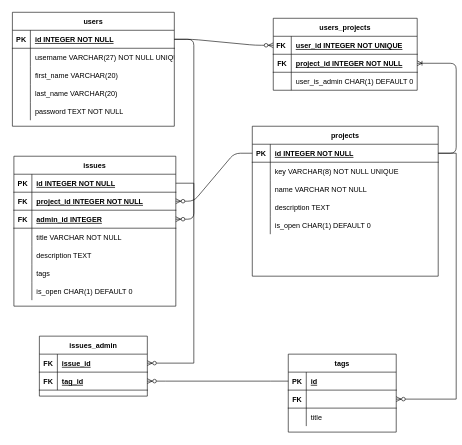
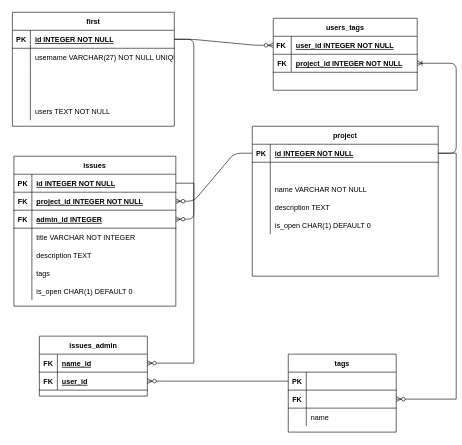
node "users": label "users" -> "first"
node "users_projects": label "users_projects" -> "users_tags"
node "user_id INTEGER NOT UNIQUE": label "user_id INTEGER NOT UNIQUE" -> "user_id INTEGER NOT NULL"
node "first_name VARCHAR(20)": removed
node "user_is_admin CHAR(1) DEFAULT 0": removed
node "last_name VARCHAR(20)": removed
node "password TEXT NOT NULL": label "password TEXT NOT NULL" -> "users TEXT NOT NULL"
node "projects": label "projects" -> "project"
node "key VARCHAR(8) NOT NULL UNIQUE": removed
node "title VARCHAR NOT NULL": label "title VARCHAR NOT NULL" -> "title VARCHAR NOT INTEGER"
node "issue_id": label "issue_id" -> "name_id"
node "id": removed
node "tag_id": label "tag_id" -> "user_id"
node "title": label "title" -> "name"
